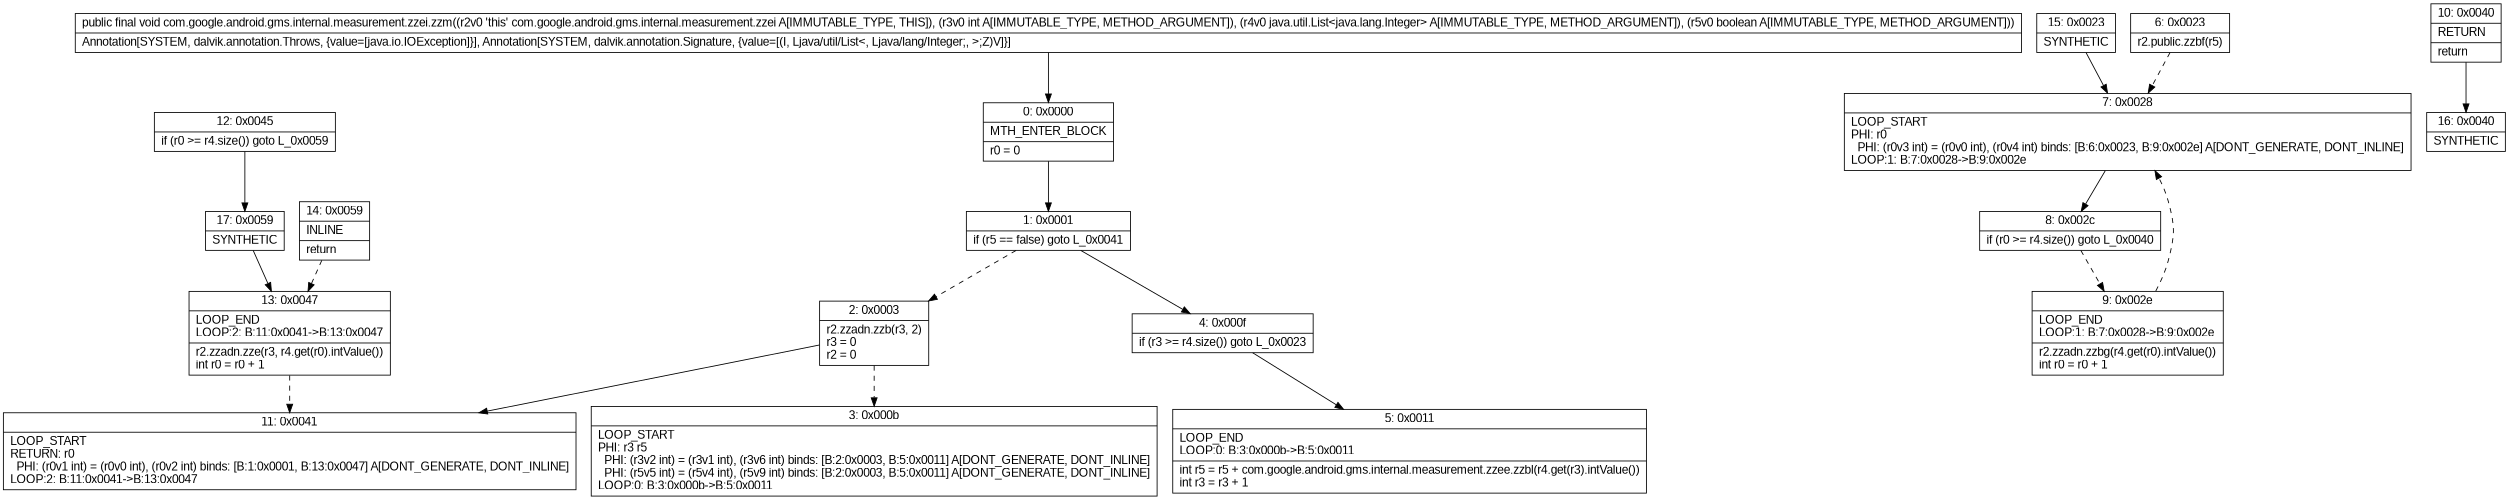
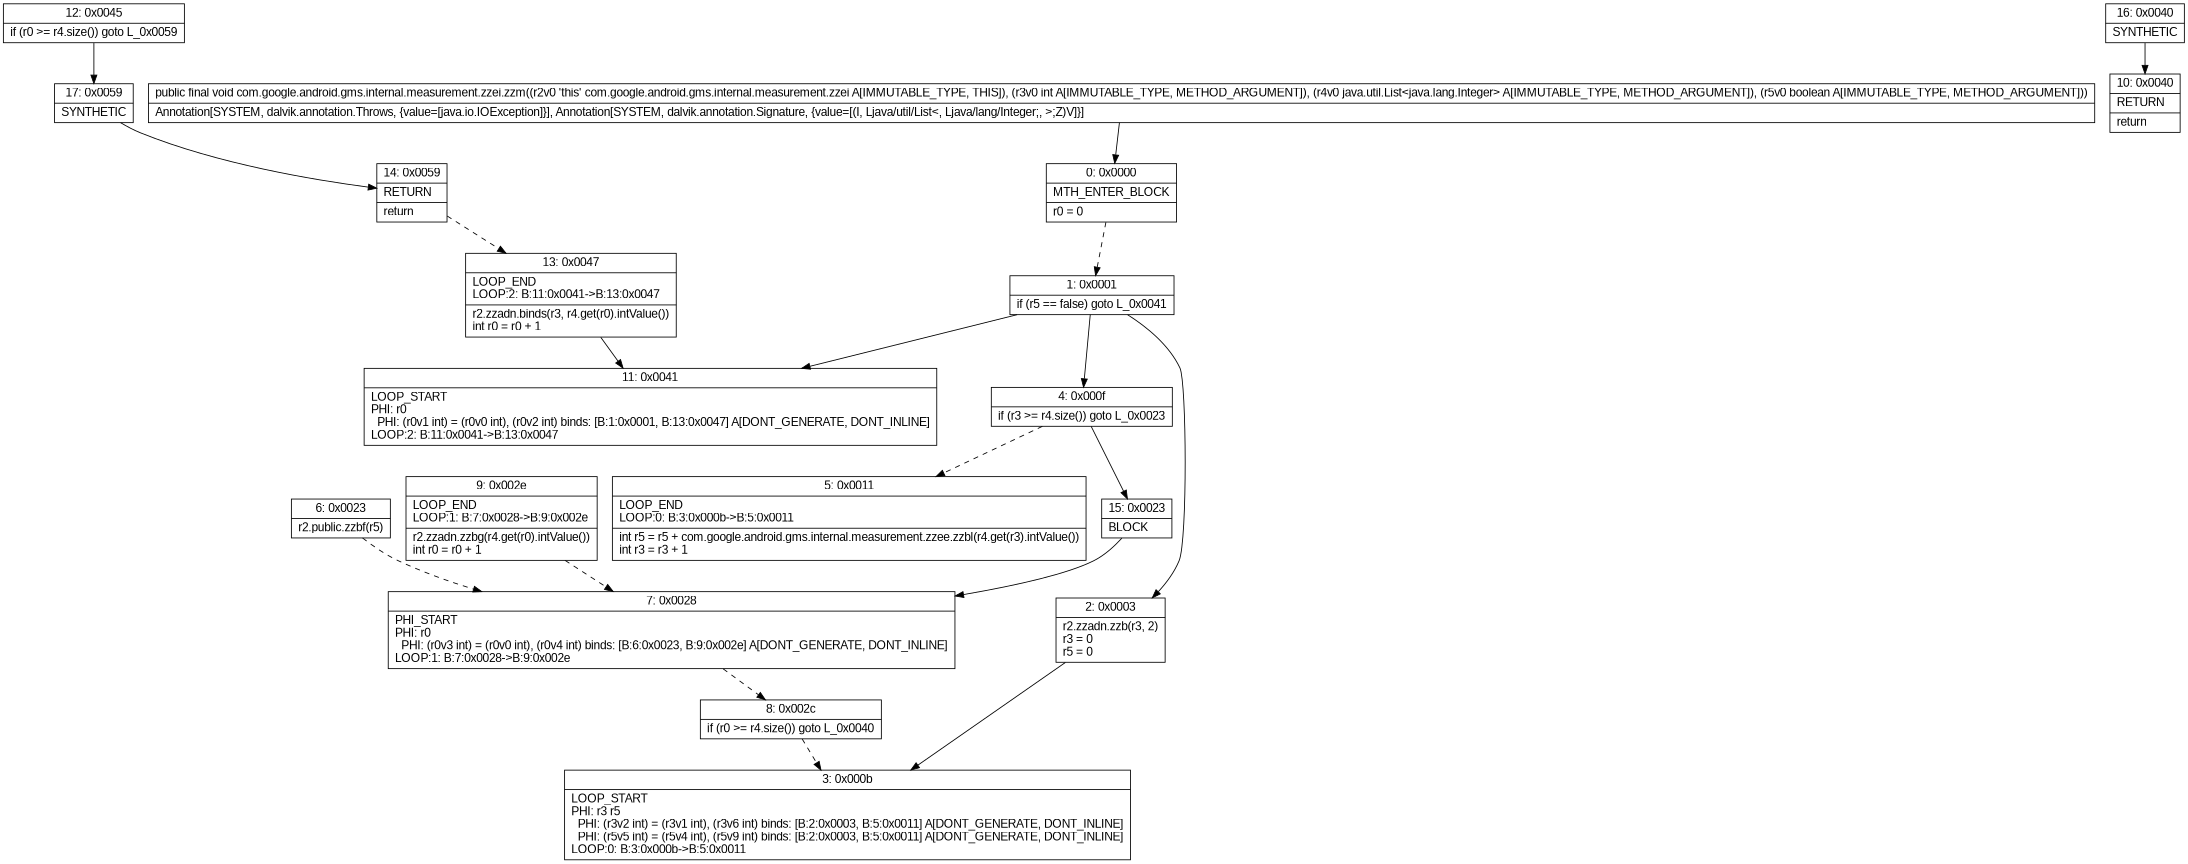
node "15: 0x0023": text "SYNTHETIC" -> "BLOCK"
edge "10: 0x0040" -> "16: 0x0040": reversed
node "7: 0x0028": text "LOOP_START" -> "PHI_START"
edge "0: 0x0000" -> "1: 0x0001": style solid -> dashed
edge "7: 0x0028" -> "8: 0x002c": style solid -> dashed
node "14: 0x0059": text "INLINE" -> "RETURN"
edge "17: 0x0059" -> "13: 0x0047": now "17: 0x0059" -> "14: 0x0059"
edge "8: 0x002c" -> "9: 0x002e": now "8: 0x002c" -> "3: 0x000b"
edge "1: 0x0001" -> "2: 0x0003": style dashed -> solid
node "13: 0x0047": text "r2.zzadn.zze(r3, r4.get(r0).intValue())" -> "r2.zzadn.binds(r3, r4.get(r0).intValue())"
node "2: 0x0003": text "r2 = 0" -> "r5 = 0"
edge "2: 0x0003" -> "11: 0x0041": now "1: 0x0001" -> "11: 0x0041"
edge "4: 0x000f" -> "5: 0x0011": style solid -> dashed
edge "2: 0x0003" -> "3: 0x000b": style dashed -> solid
edge "13: 0x0047" -> "11: 0x0041": style dashed -> solid
node "11: 0x0041": text "RETURN: r0" -> "PHI: r0"
edge "4: 0x000f" -> "15: 0x0023": added
